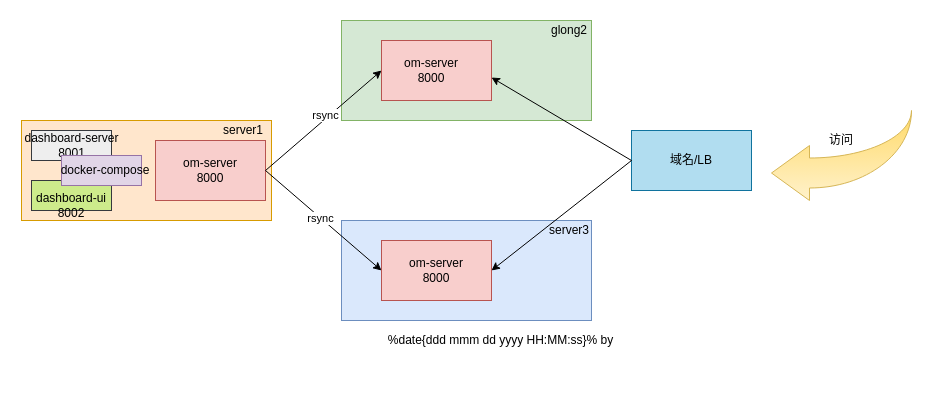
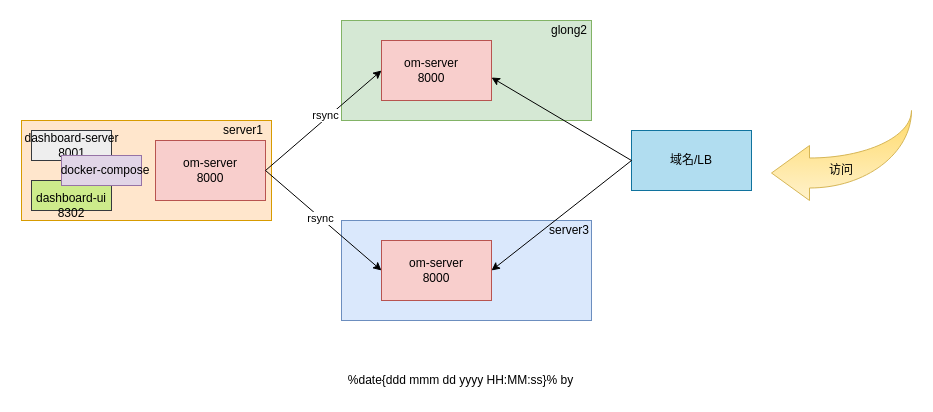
node "访问": moved (842, 141) -> (842, 171)
node "dashboard-ui 8002": label "dashboard-ui 8002" -> "dashboard-ui 8302"
node "%date{ddd mmm dd yyyy HH:MM:ss}% by glong": moved (501, 341) -> (461, 381)
